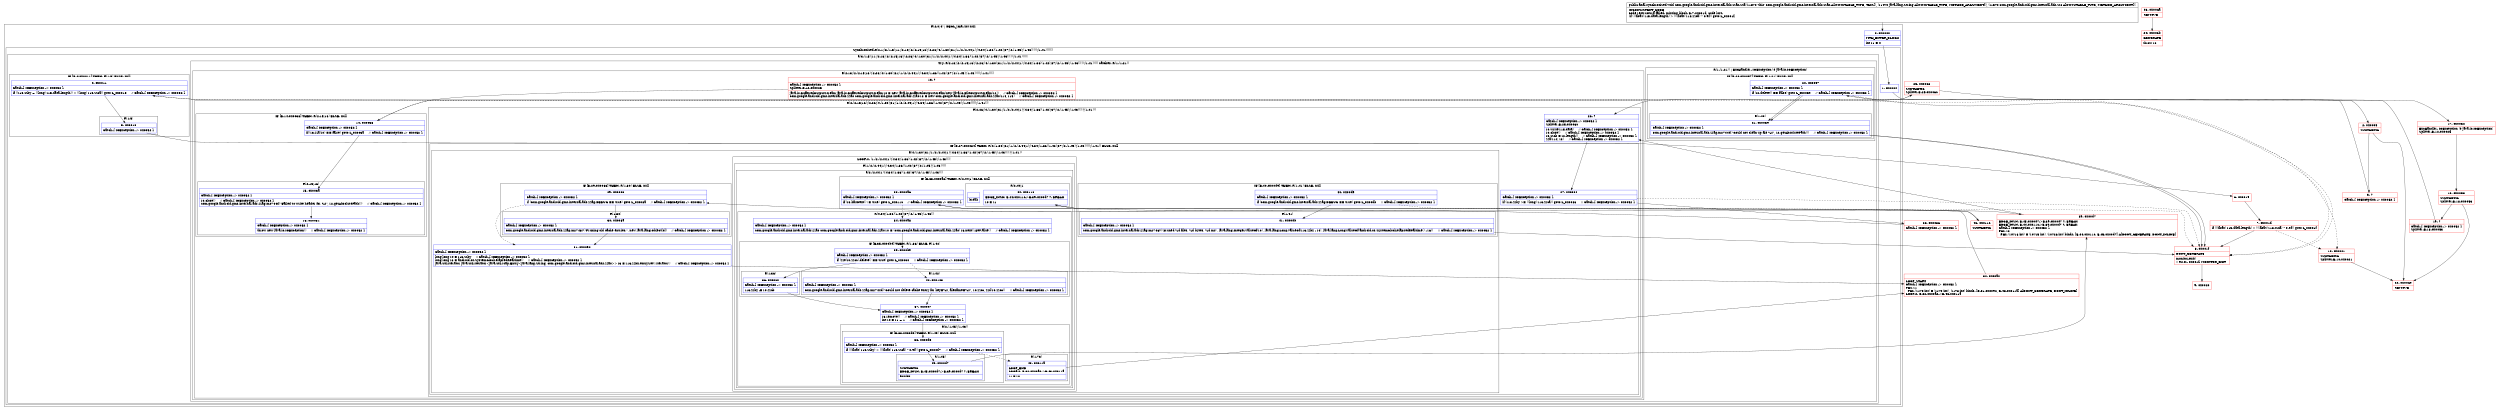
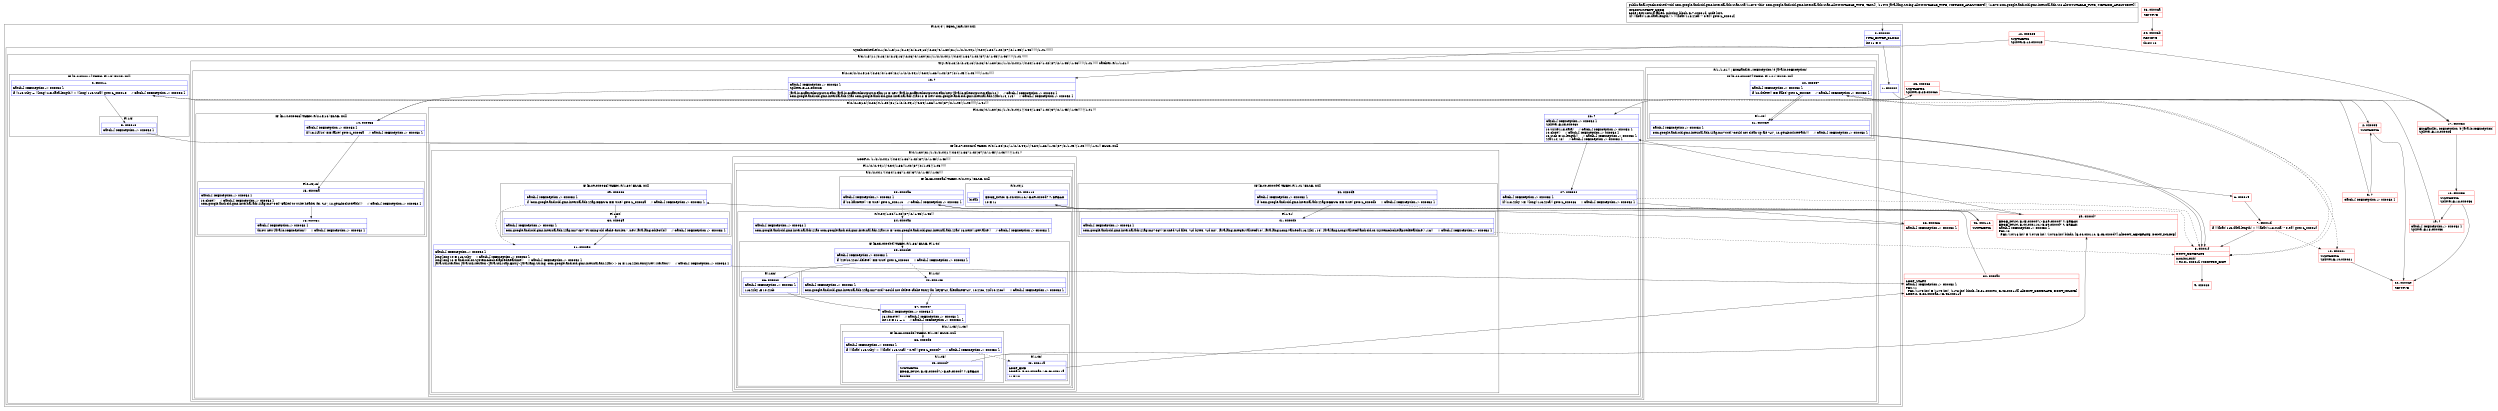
node "12: 0x0025": added
node "24: 0x006b": text "GENERATE" -> "REMOVE"
node "13: ?": color red -> blue
edge "2: 0x0005" -> "3: ?": reversed
edge "41: 0x00db" -> "8: 0x001f": style solid -> dashed
edge "38: 0x00d5" -> "45: 0x00d7": removed
cluster "R(1:73)": label "R(1:73)" -> "R(1:43)"
